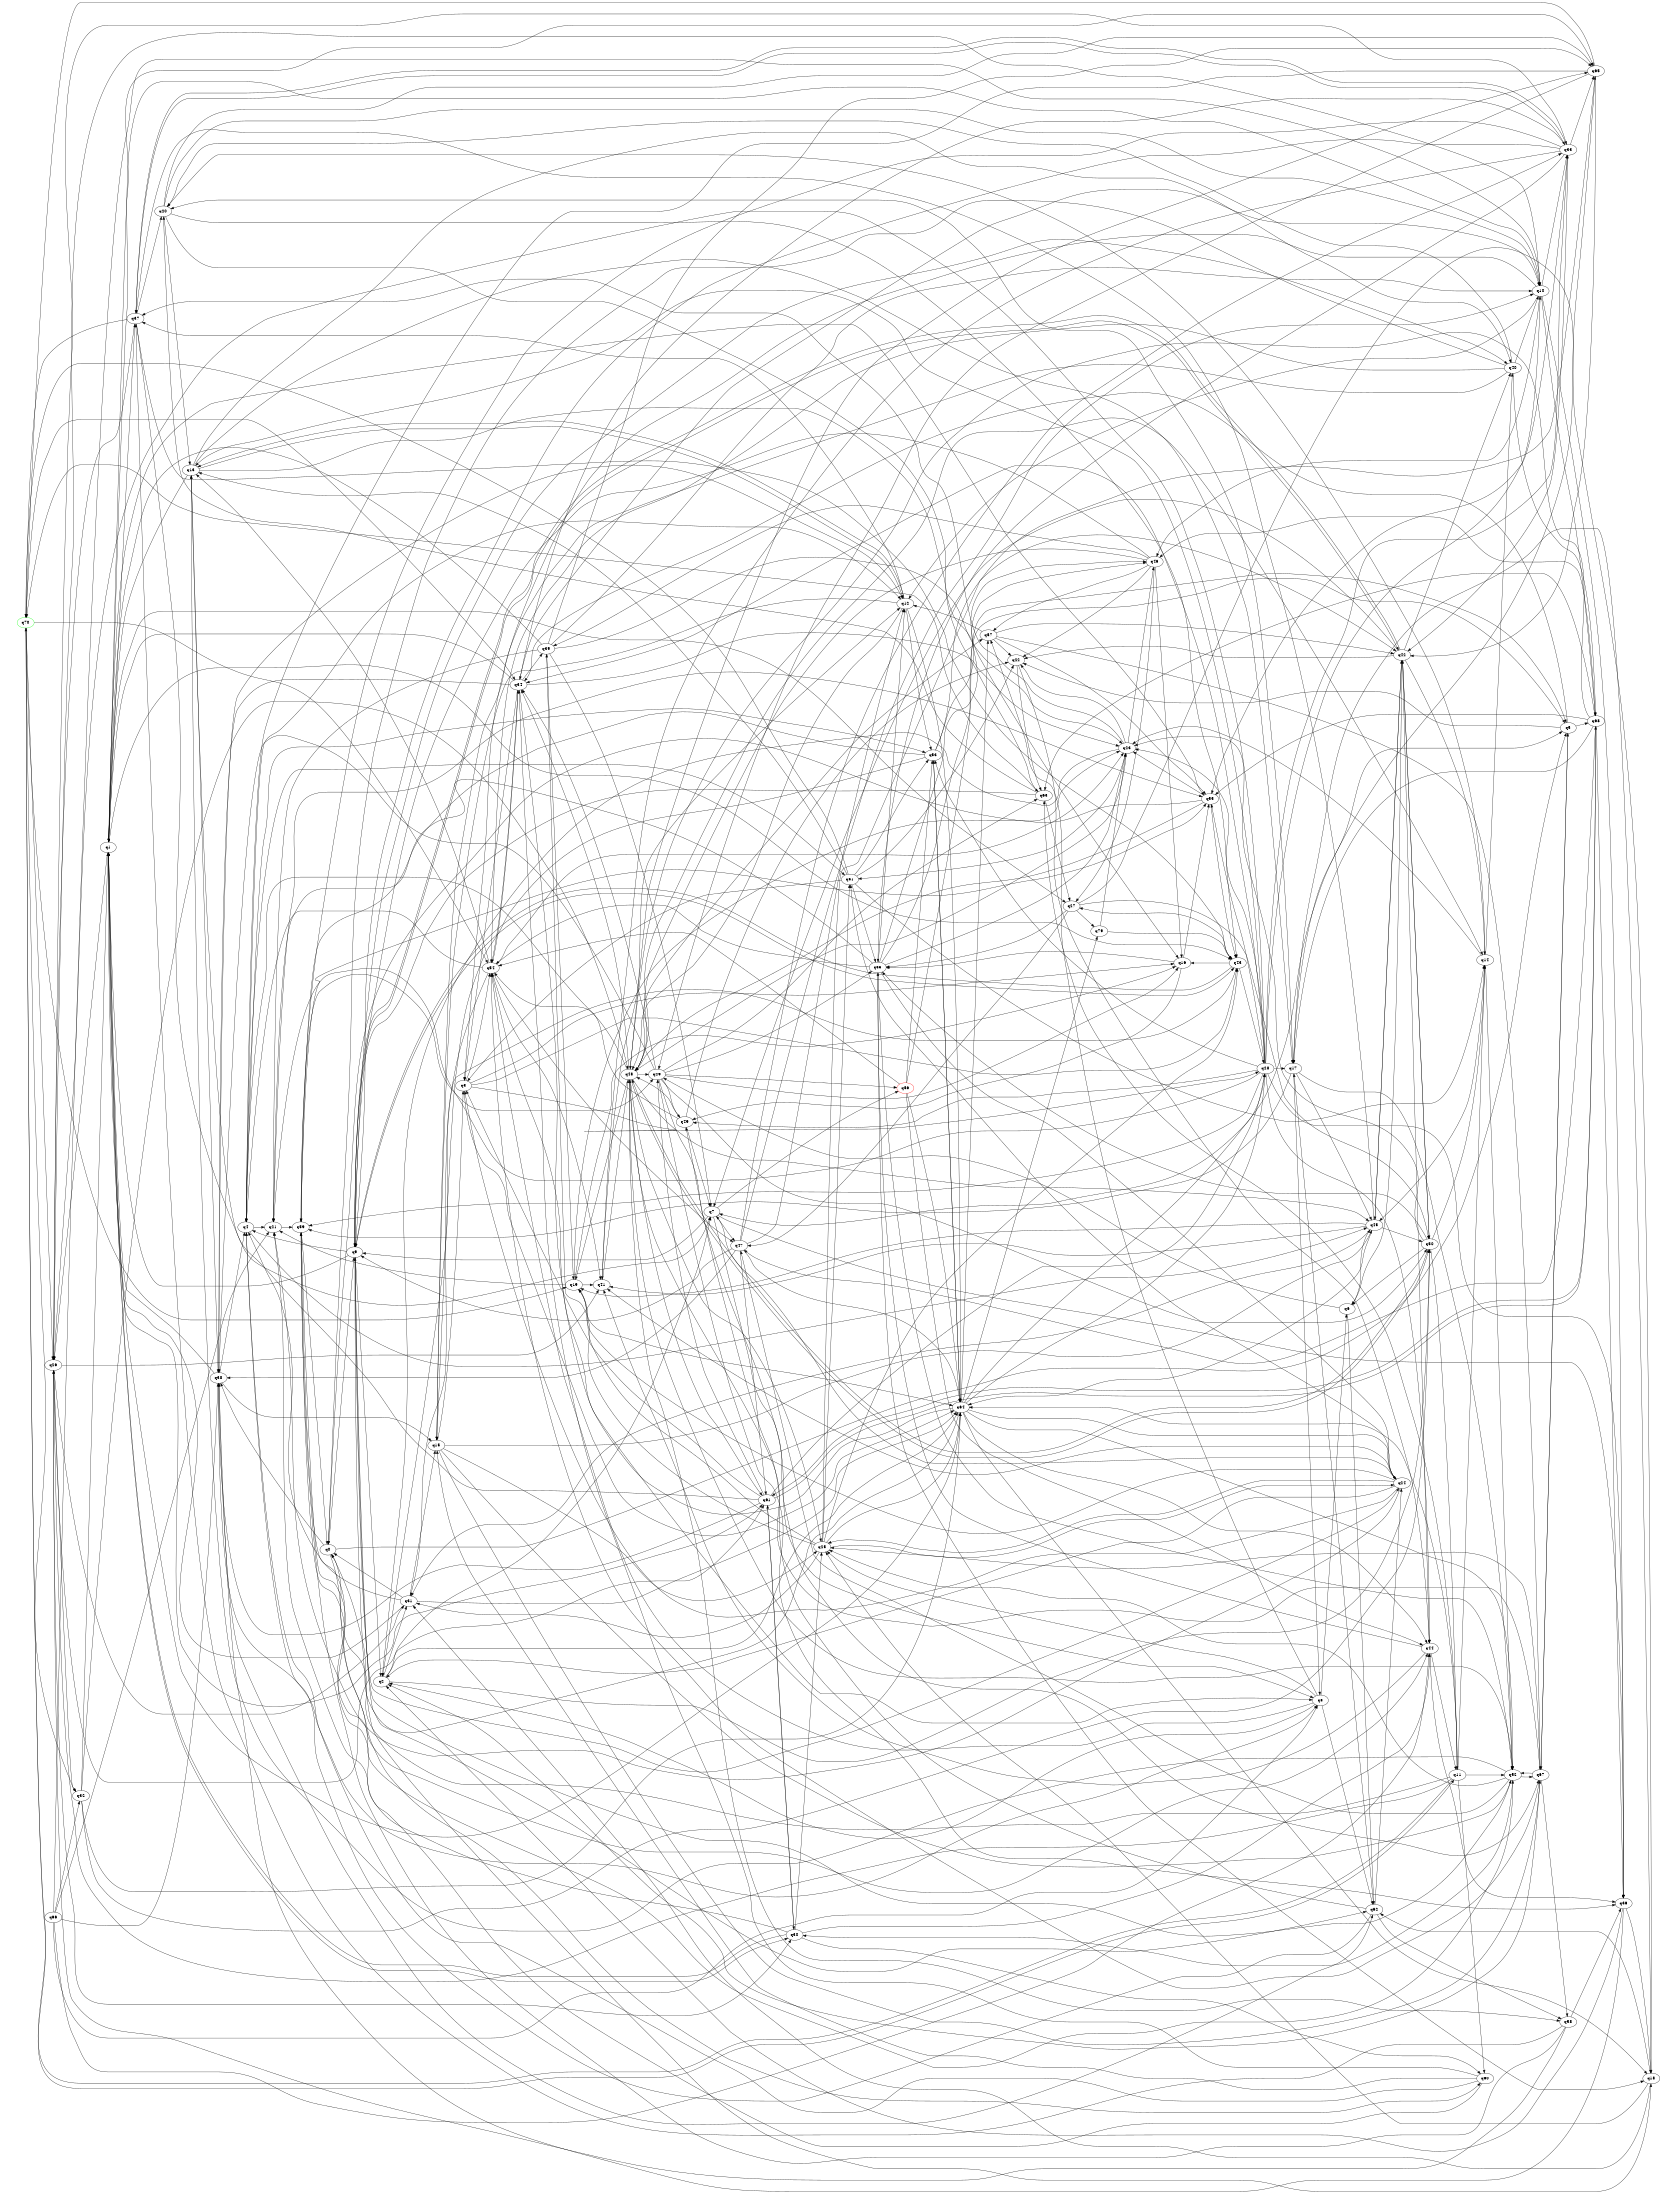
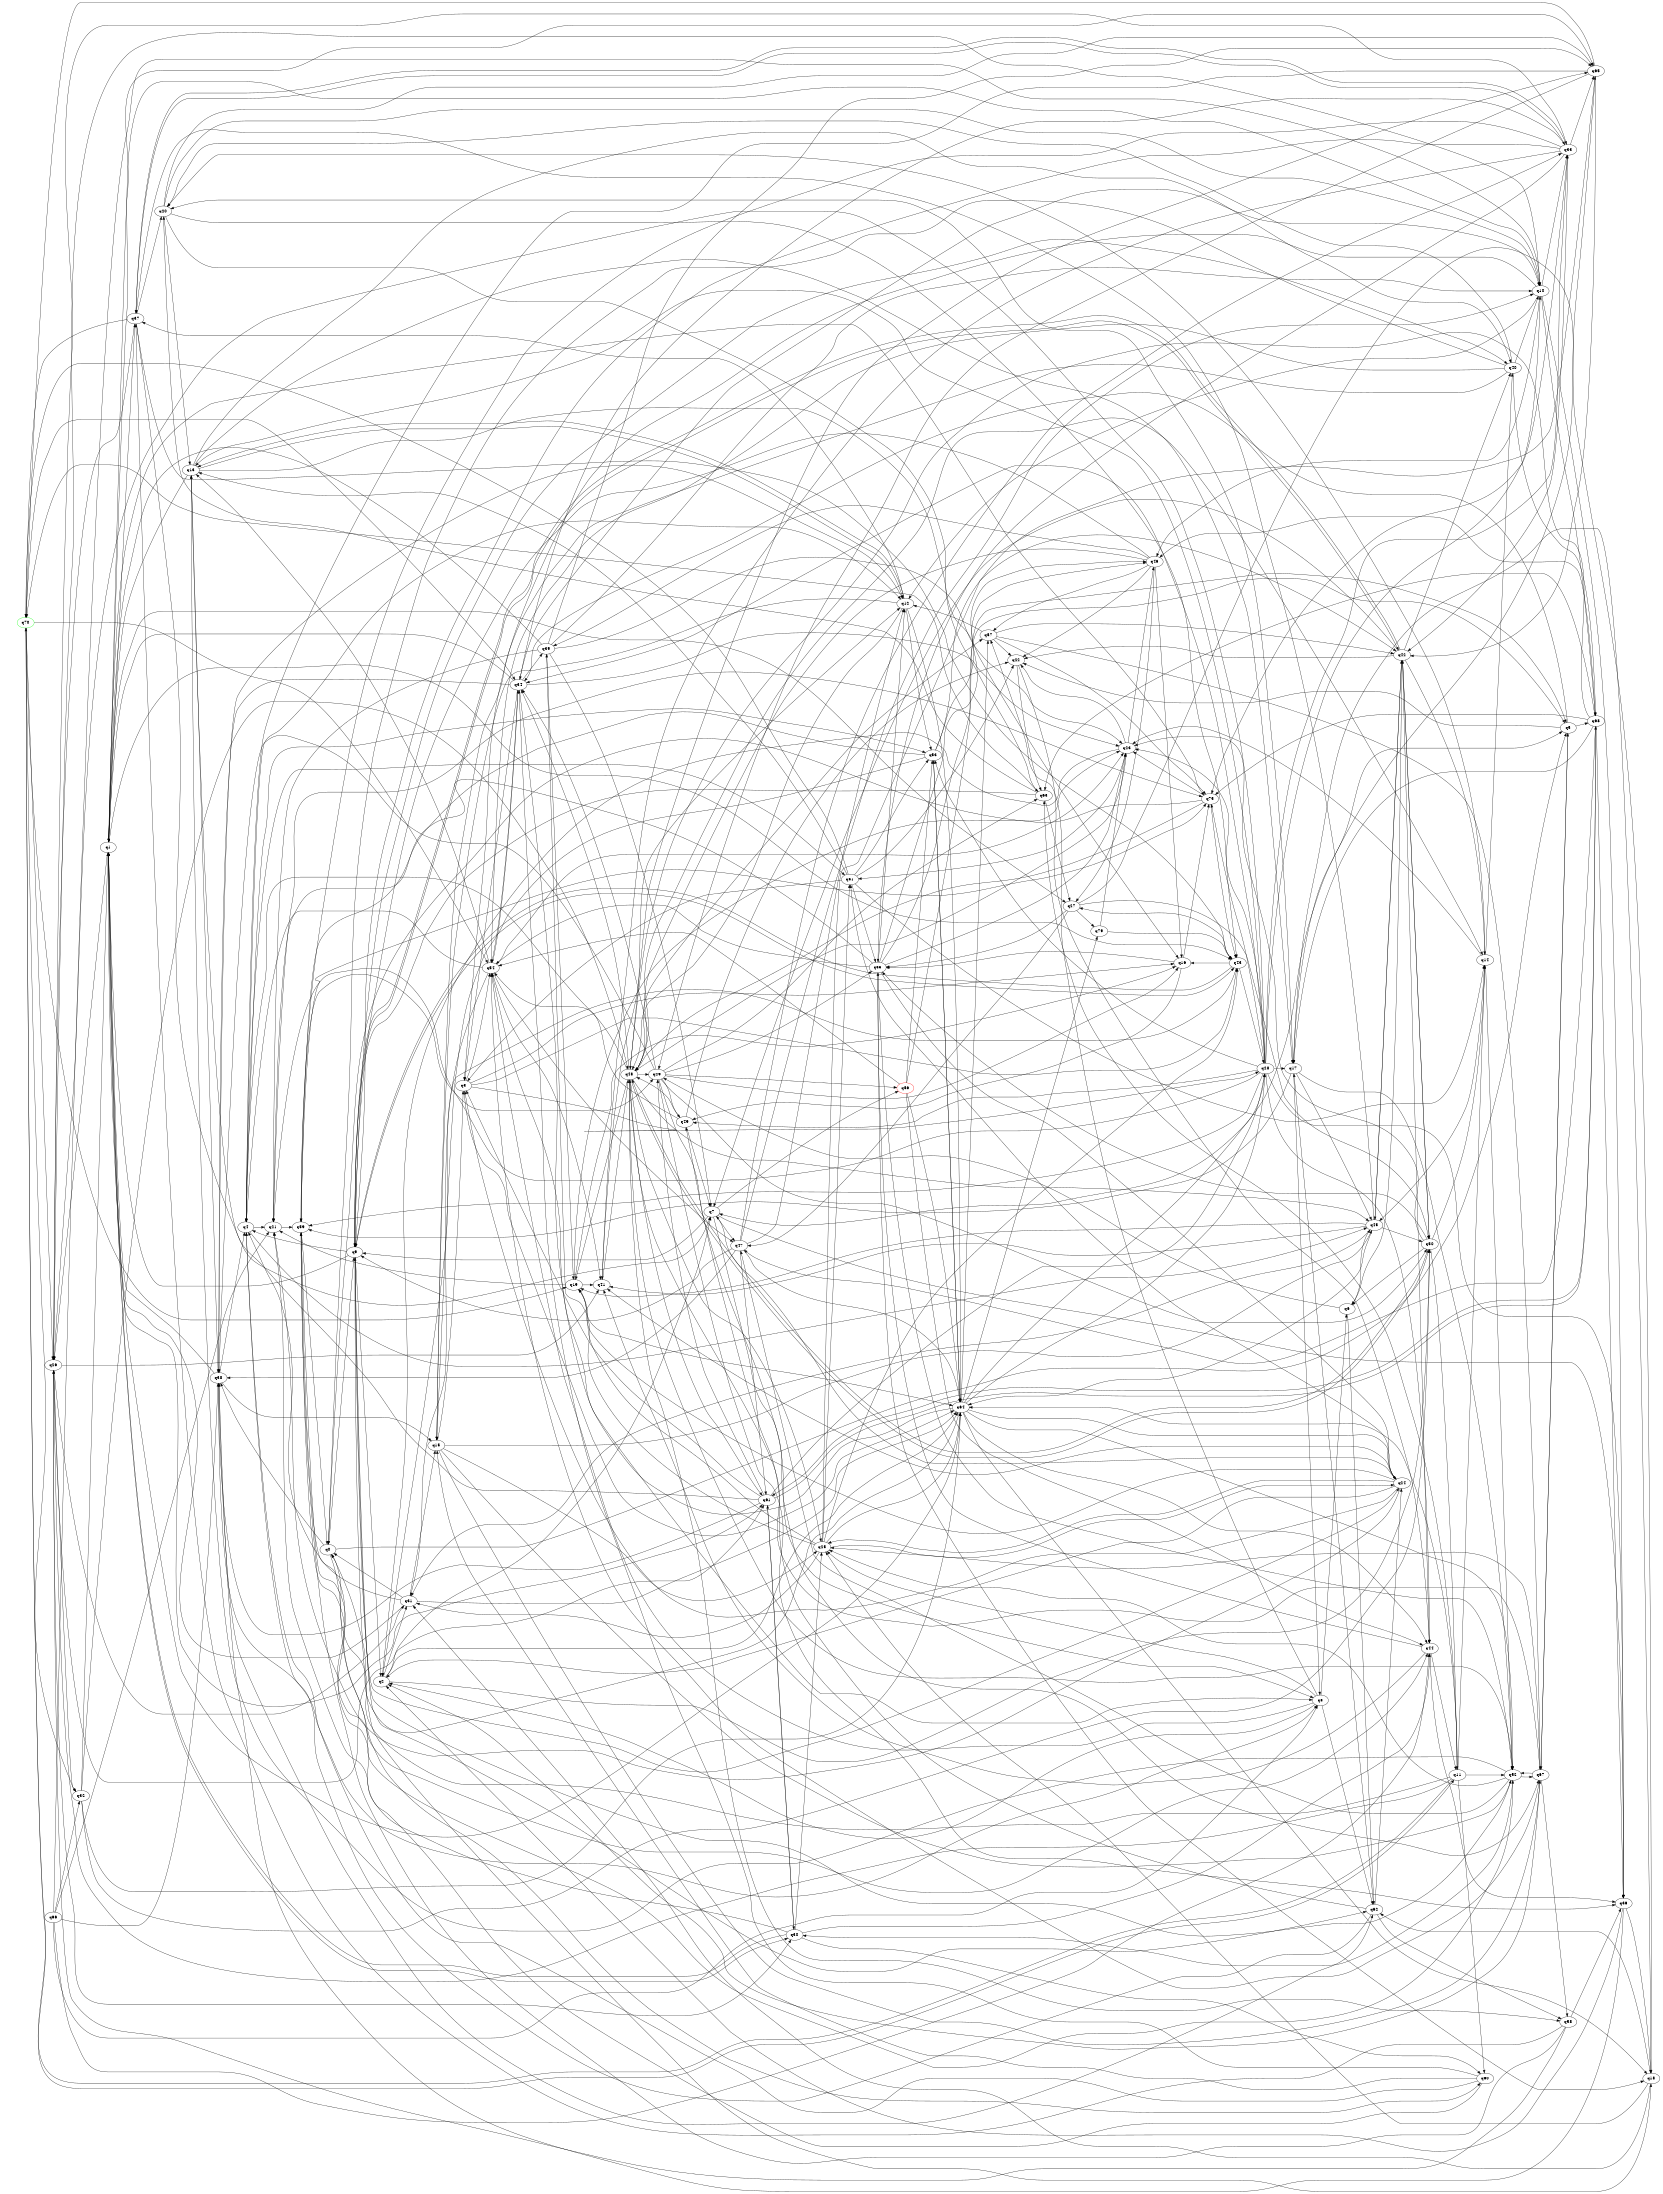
edge "q23" -> "q37": removed
node "q55": label "q55" -> "q75"
